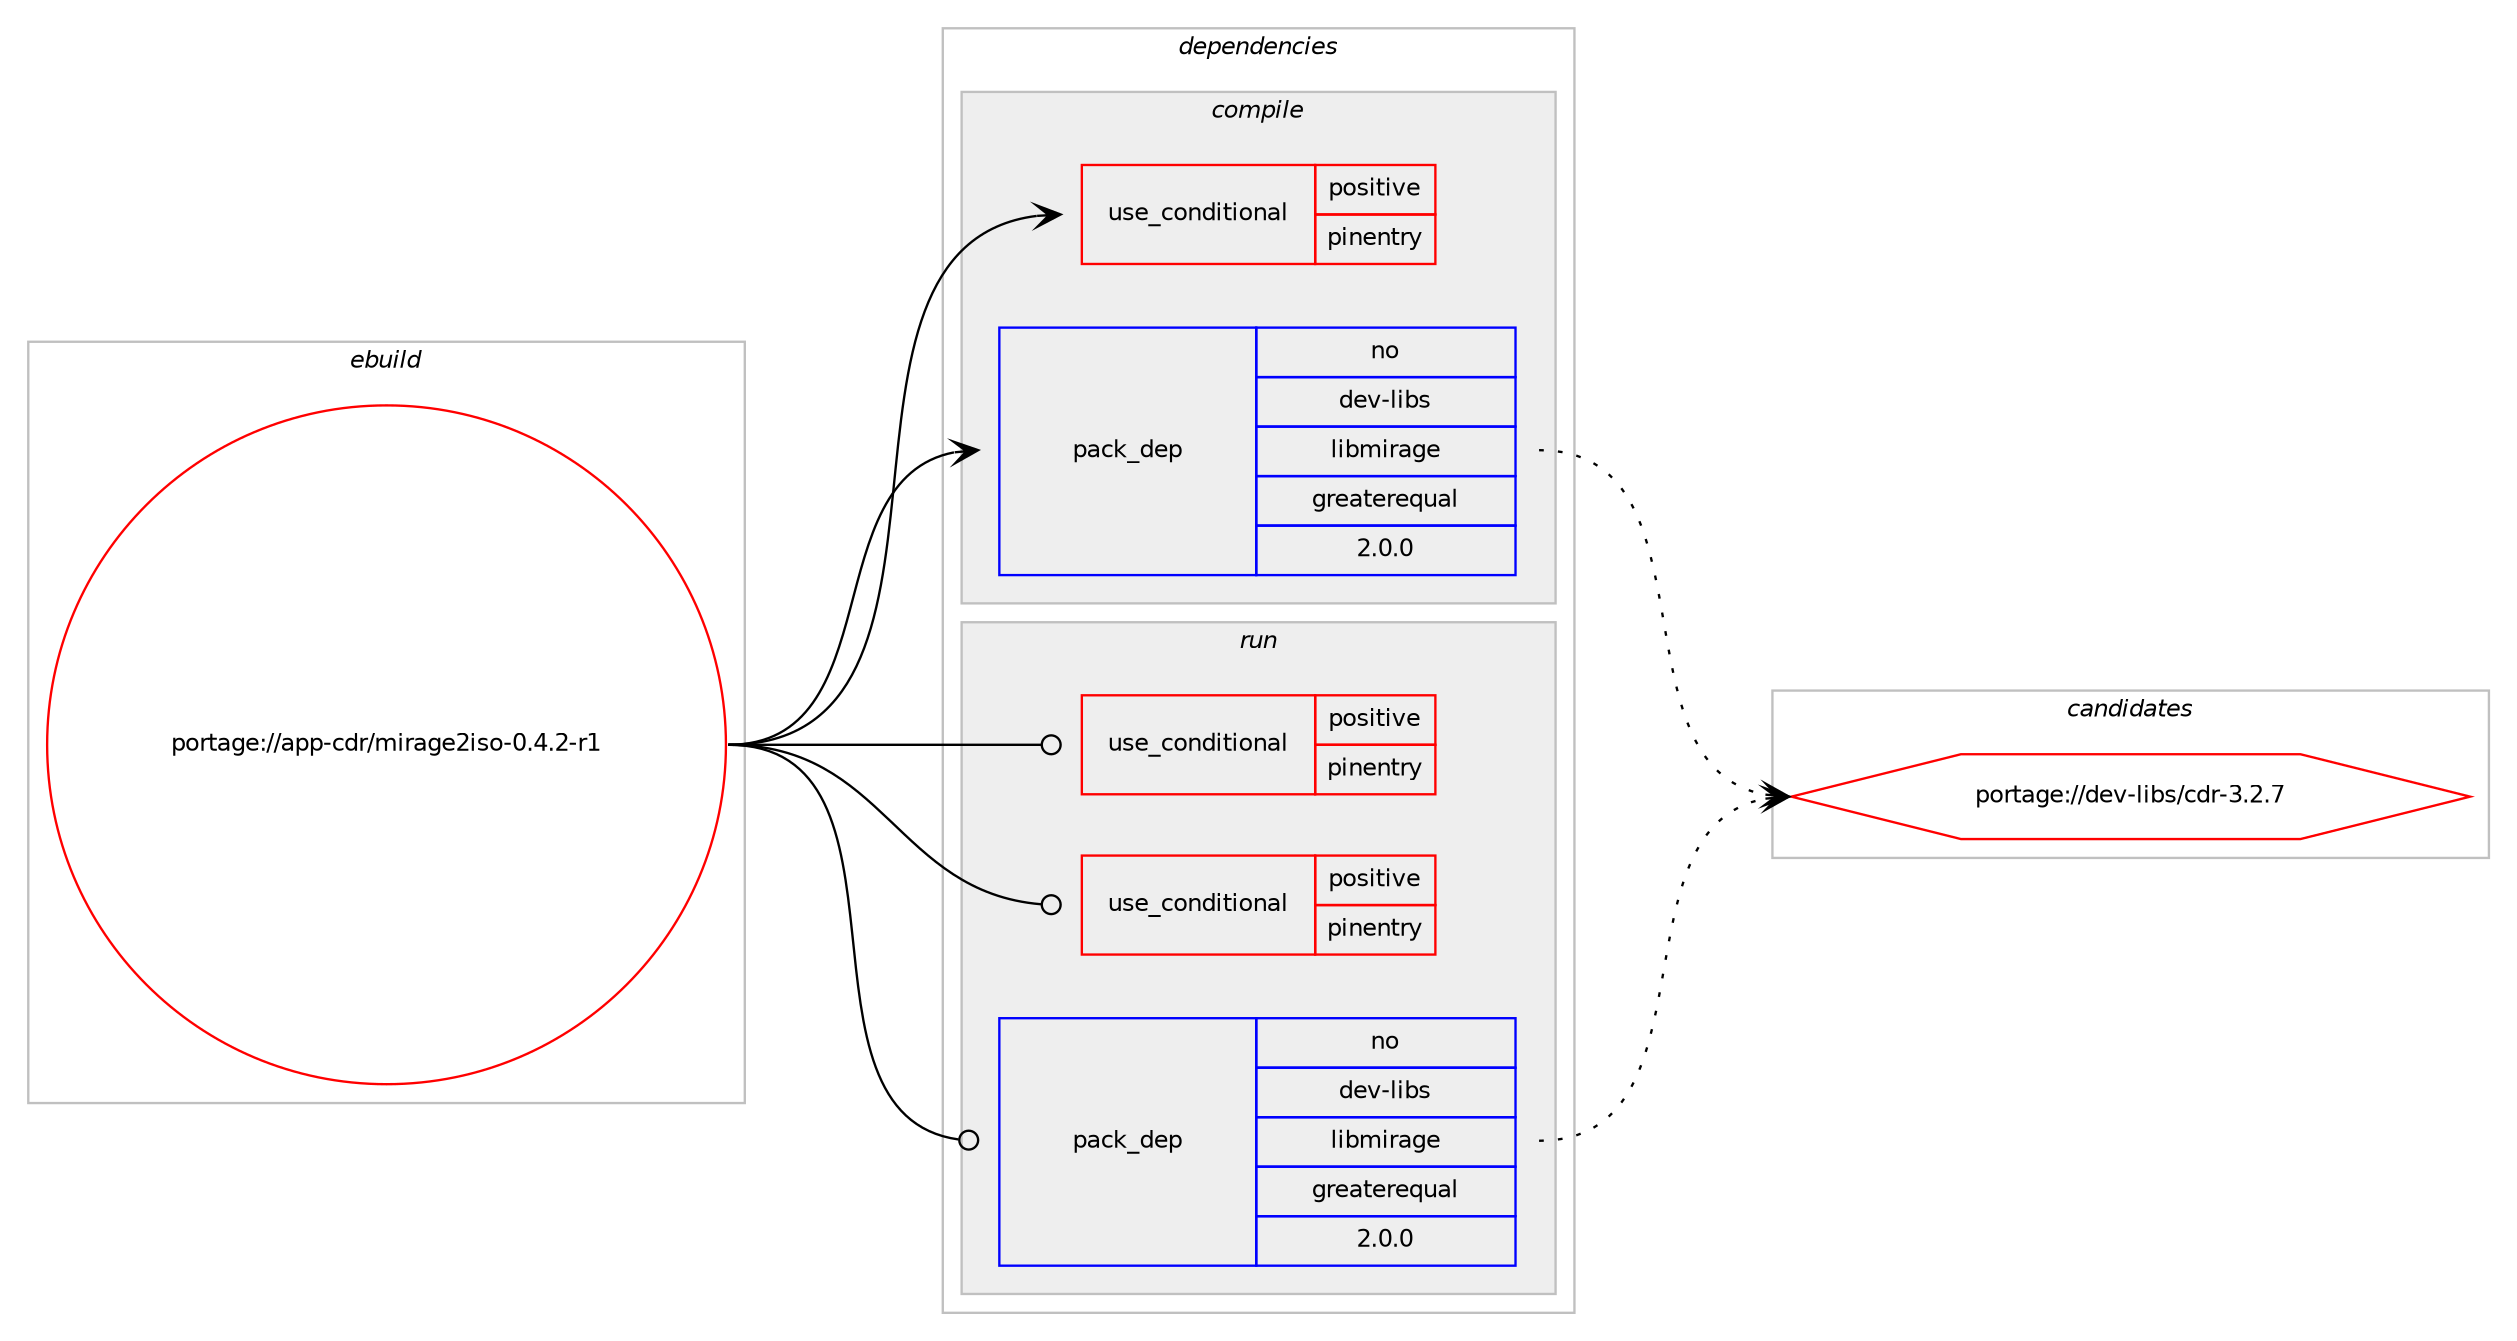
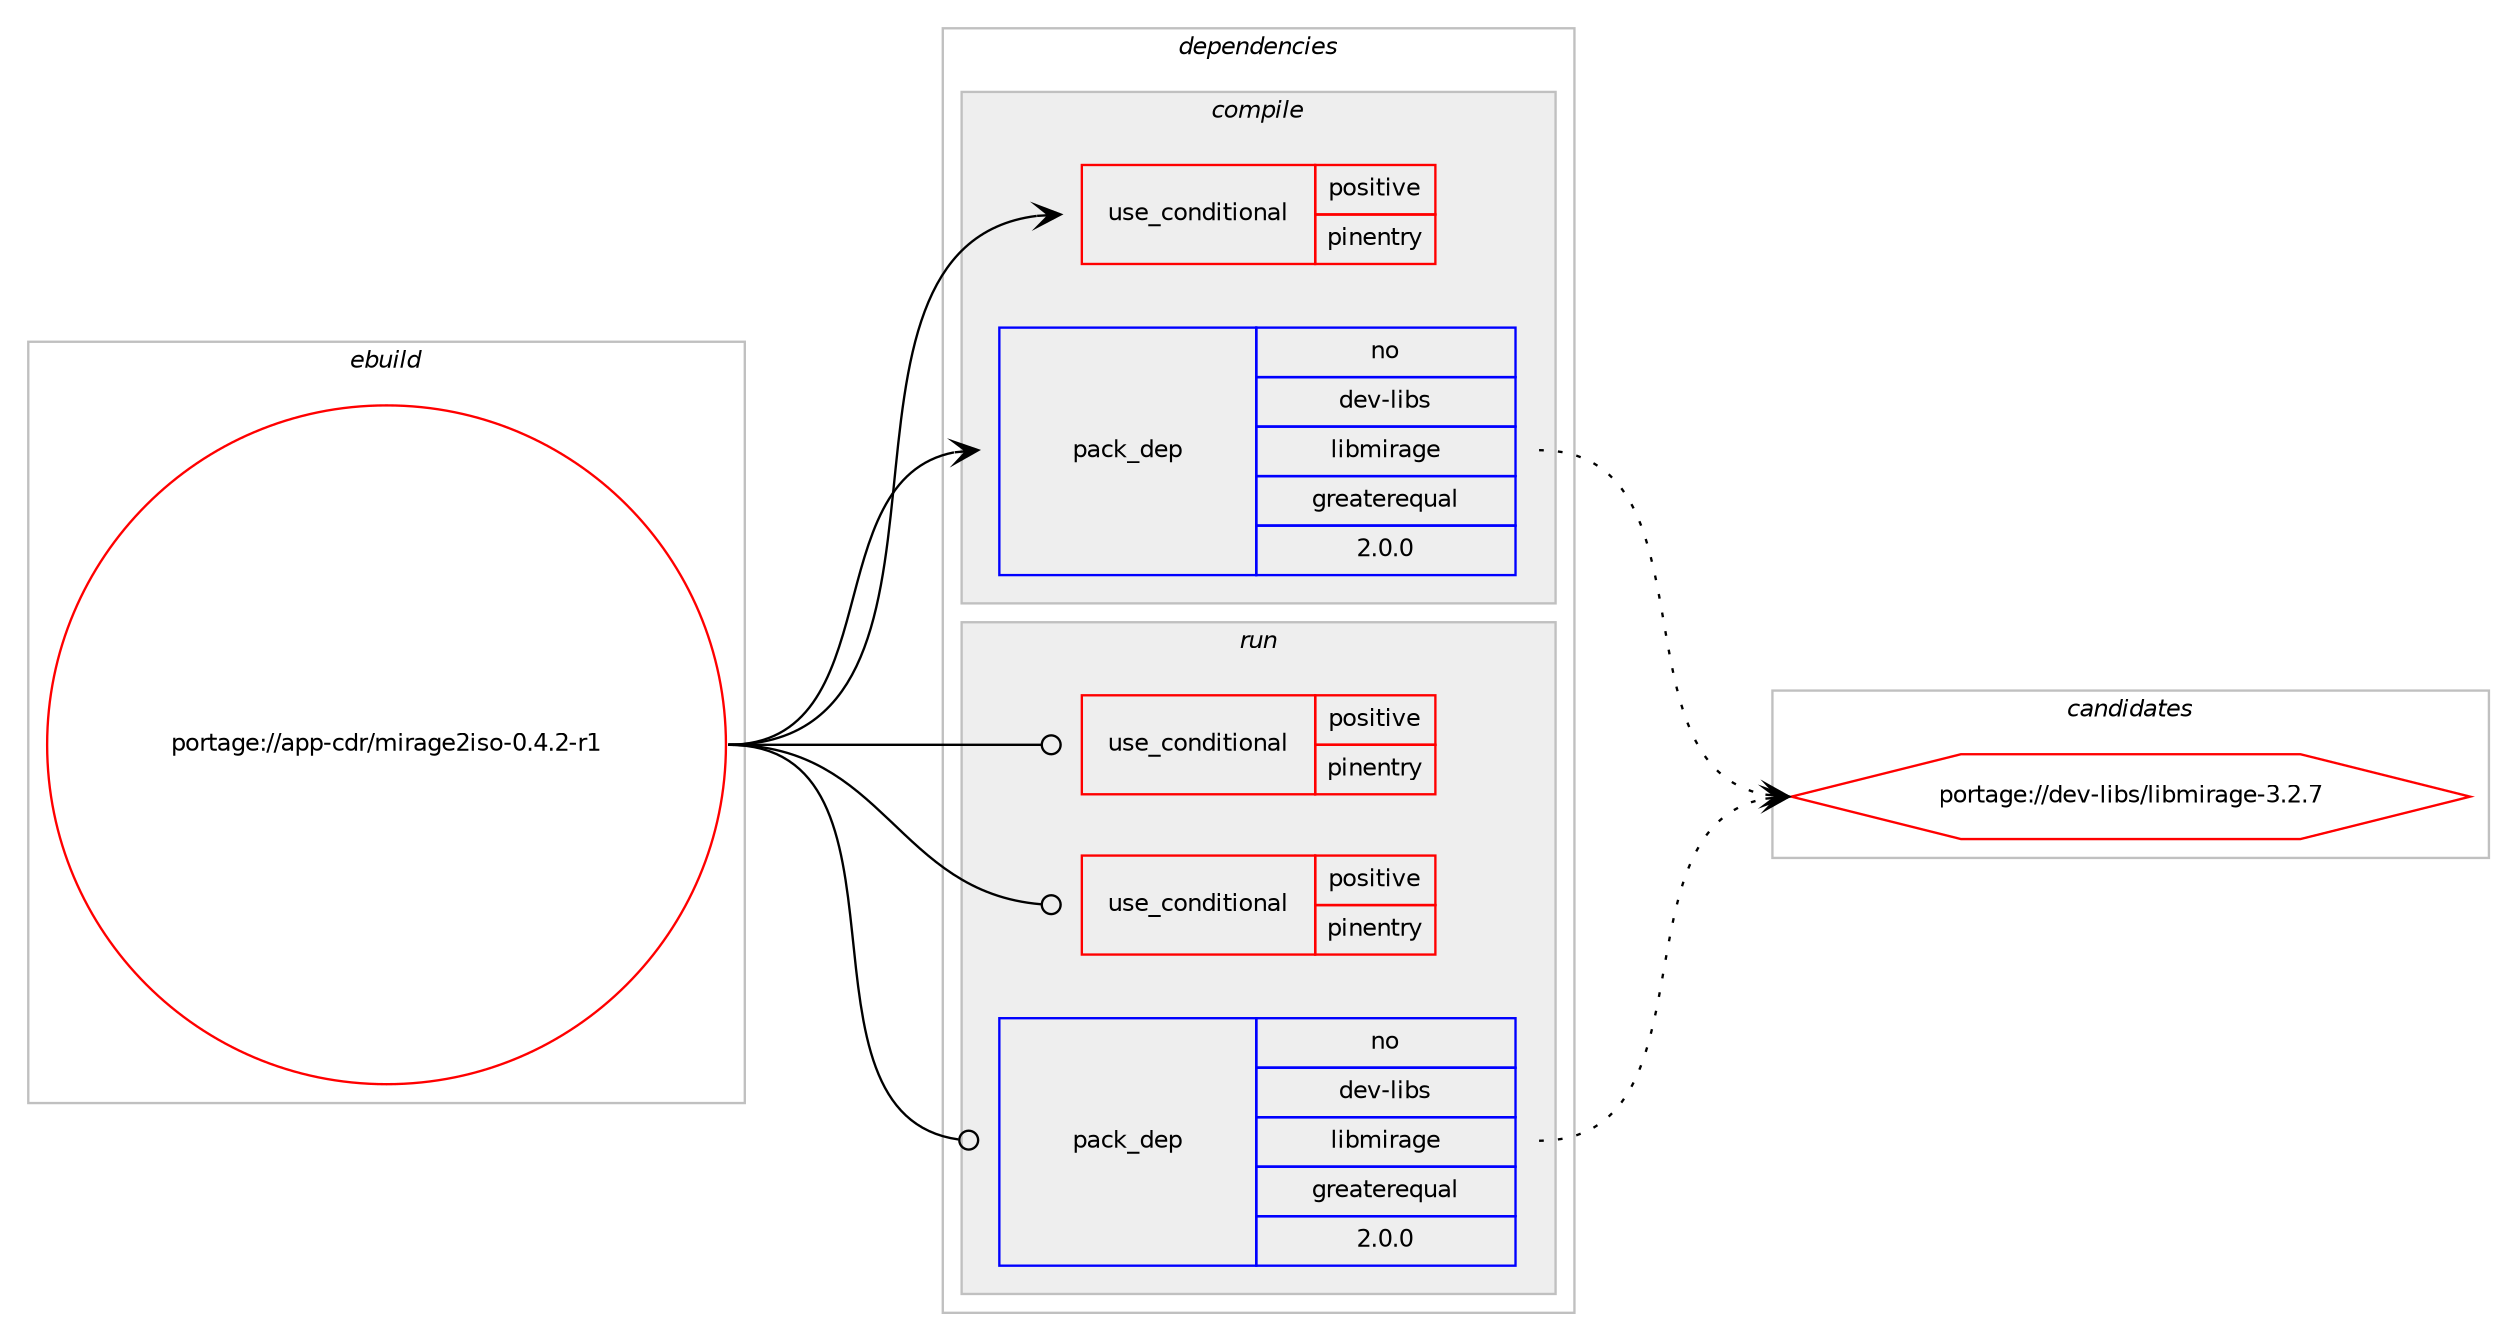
node "portage://dev-libs/cdr-3.2.7": label "portage://dev-libs/cdr-3.2.7" -> "portage://dev-libs/libmirage-3.2.7"
